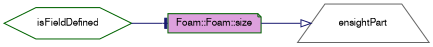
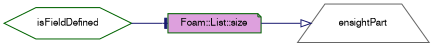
node "Foam::Foam::size": label "Foam::Foam::size" -> "Foam::List::size"
